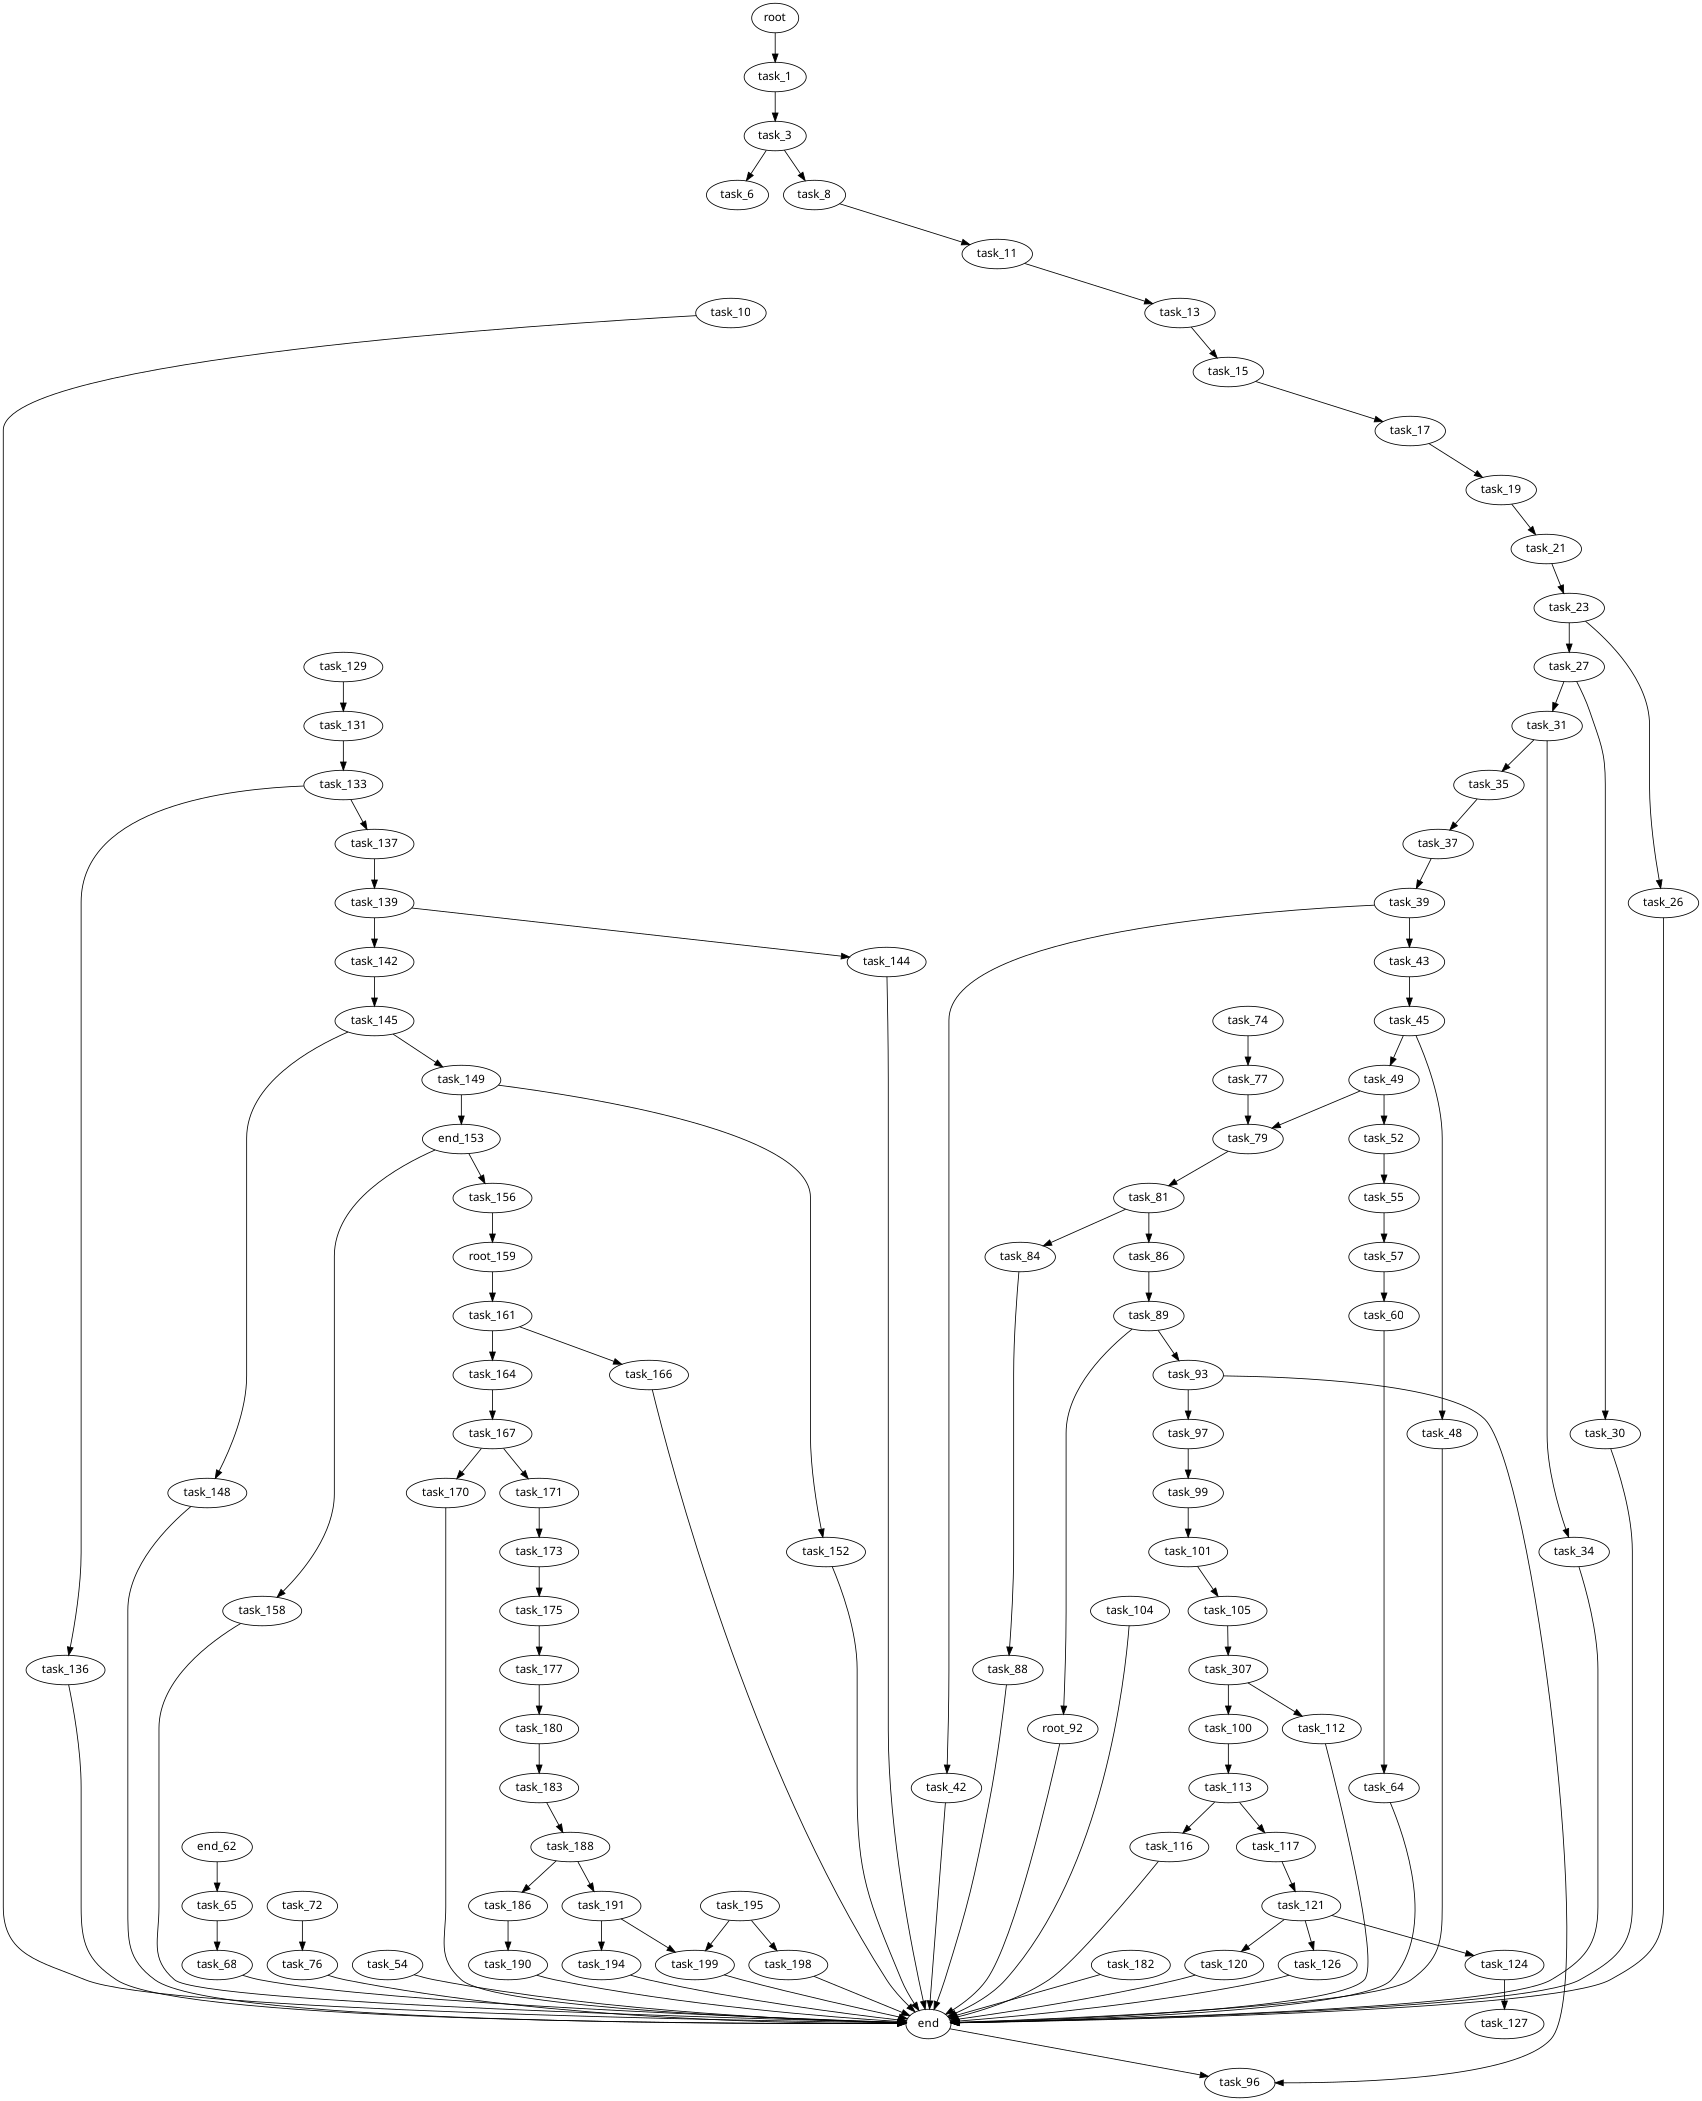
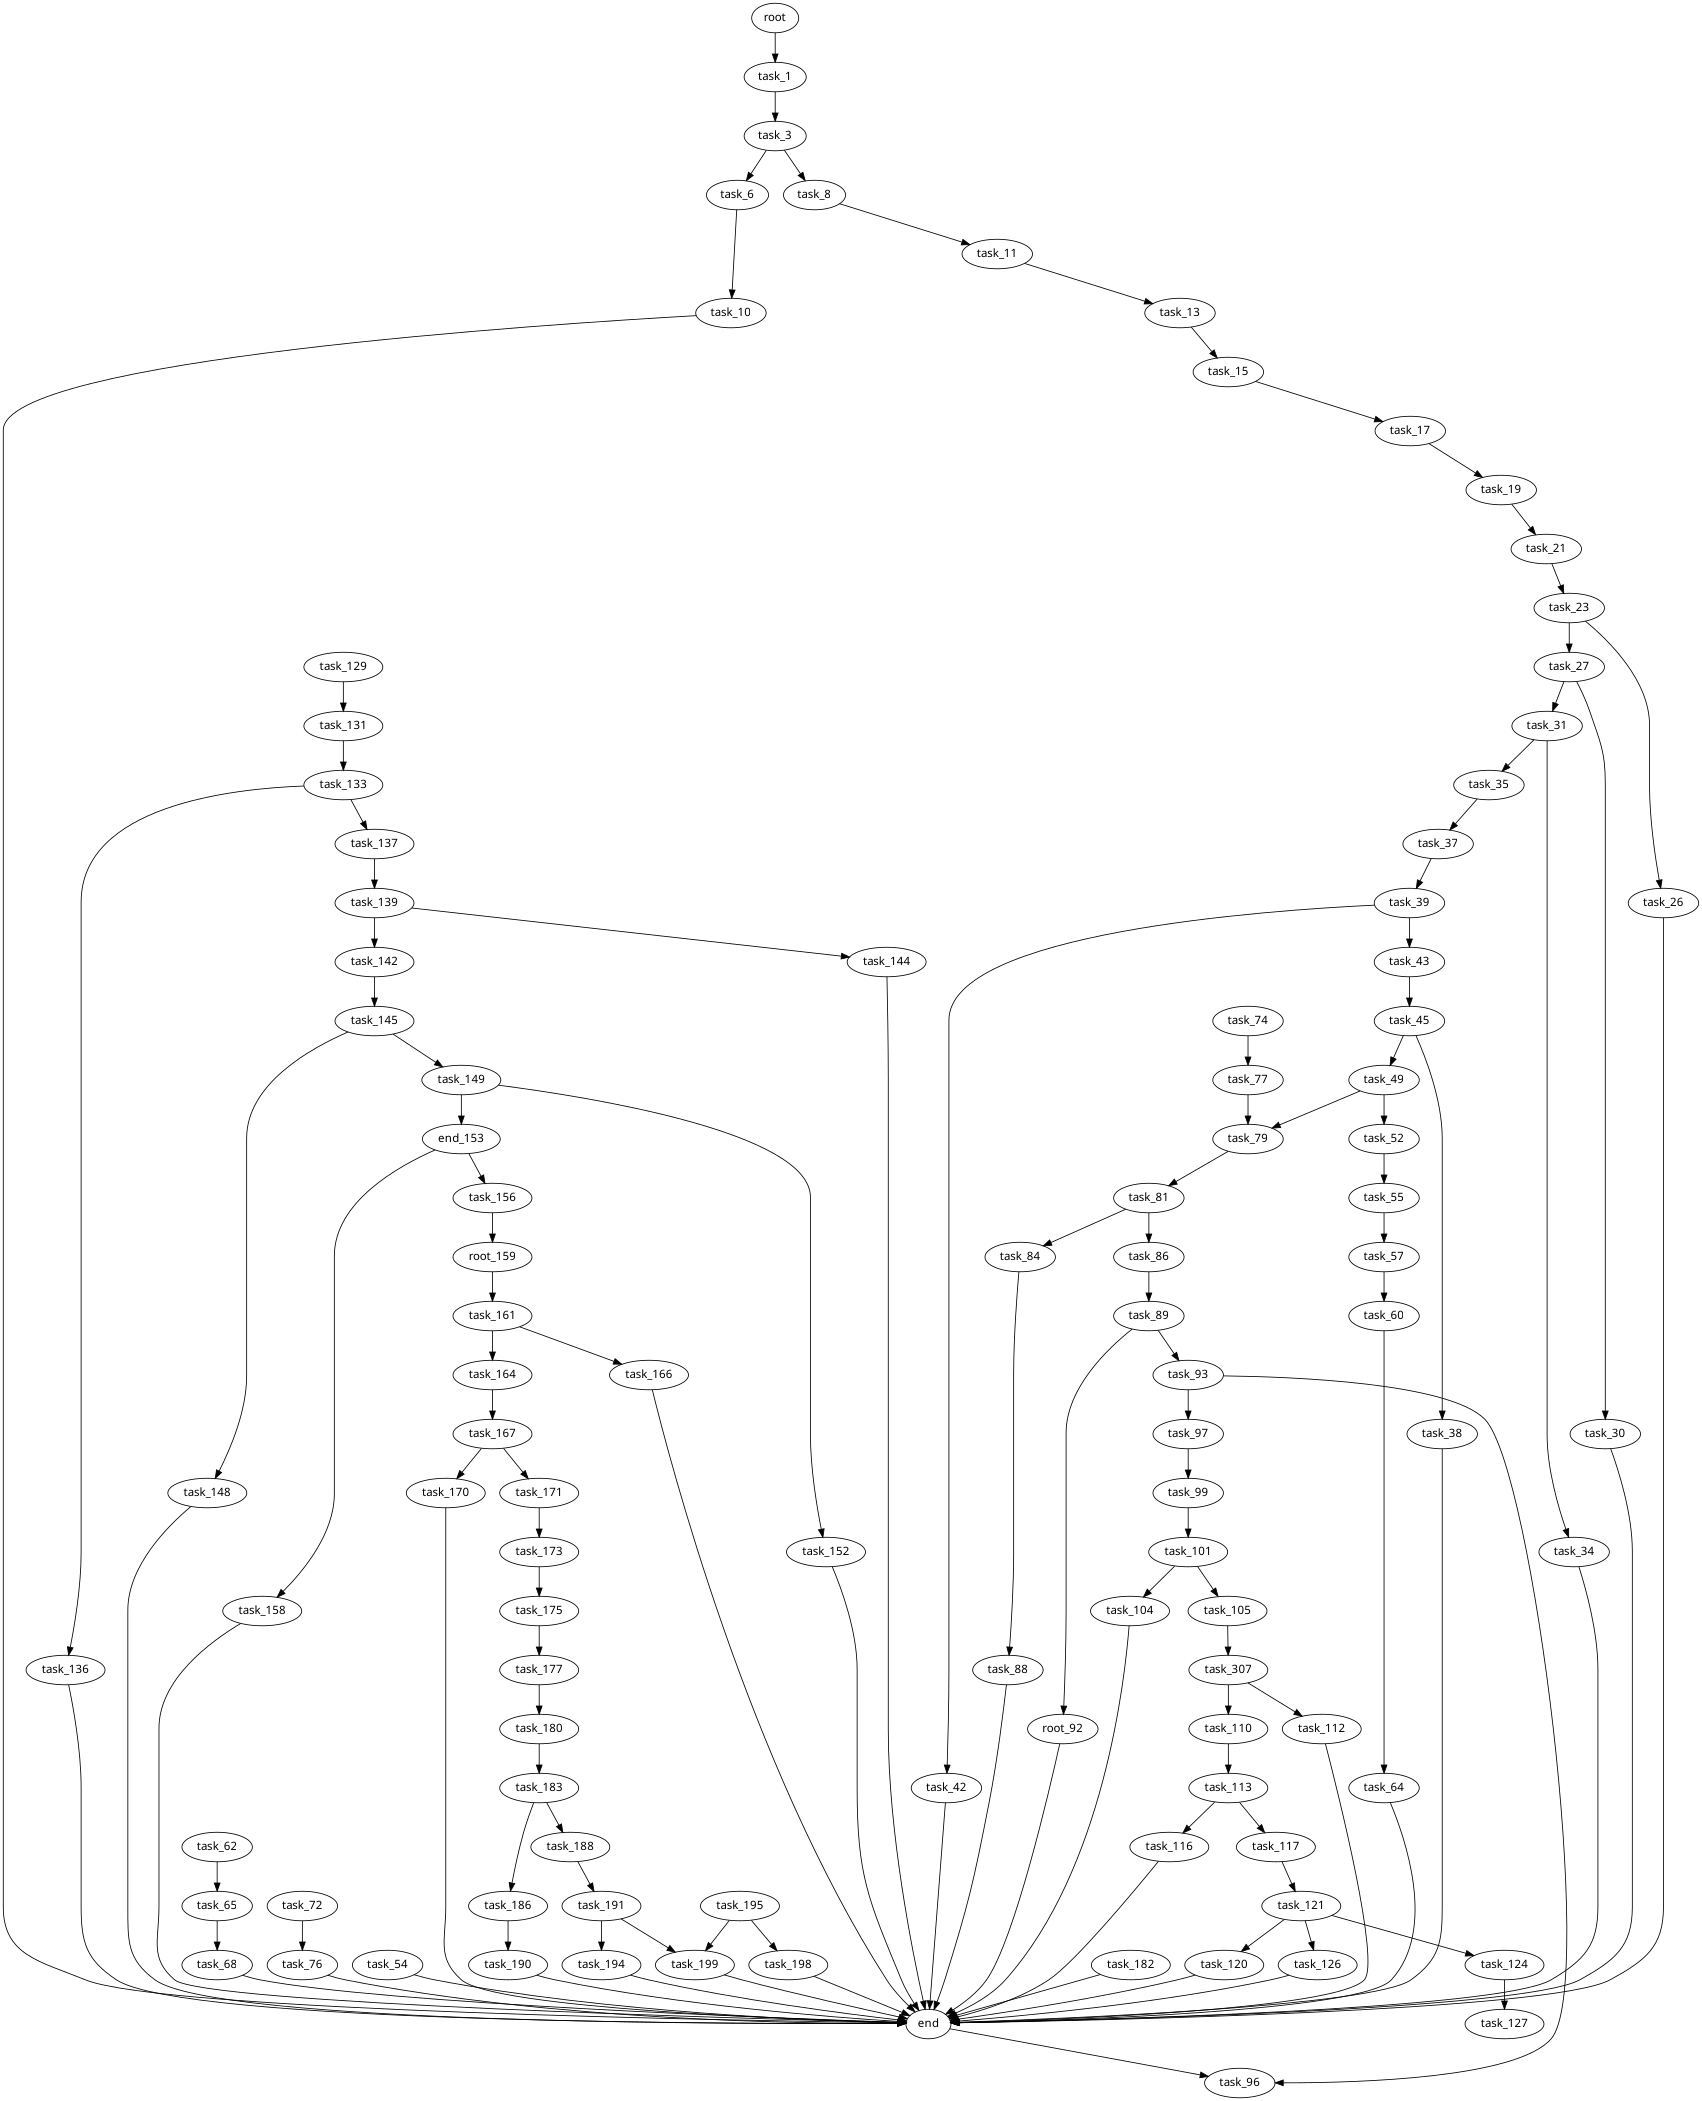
edge "task_6" -> "task_10": added
node "task_48": label "task_48" -> "task_38"
edge "task_101" -> "task_104": added
node "task_100": label "task_100" -> "task_110"
node "end_62": label "end_62" -> "task_62"
edge "task_188" -> "task_186": now "task_183" -> "task_186"
